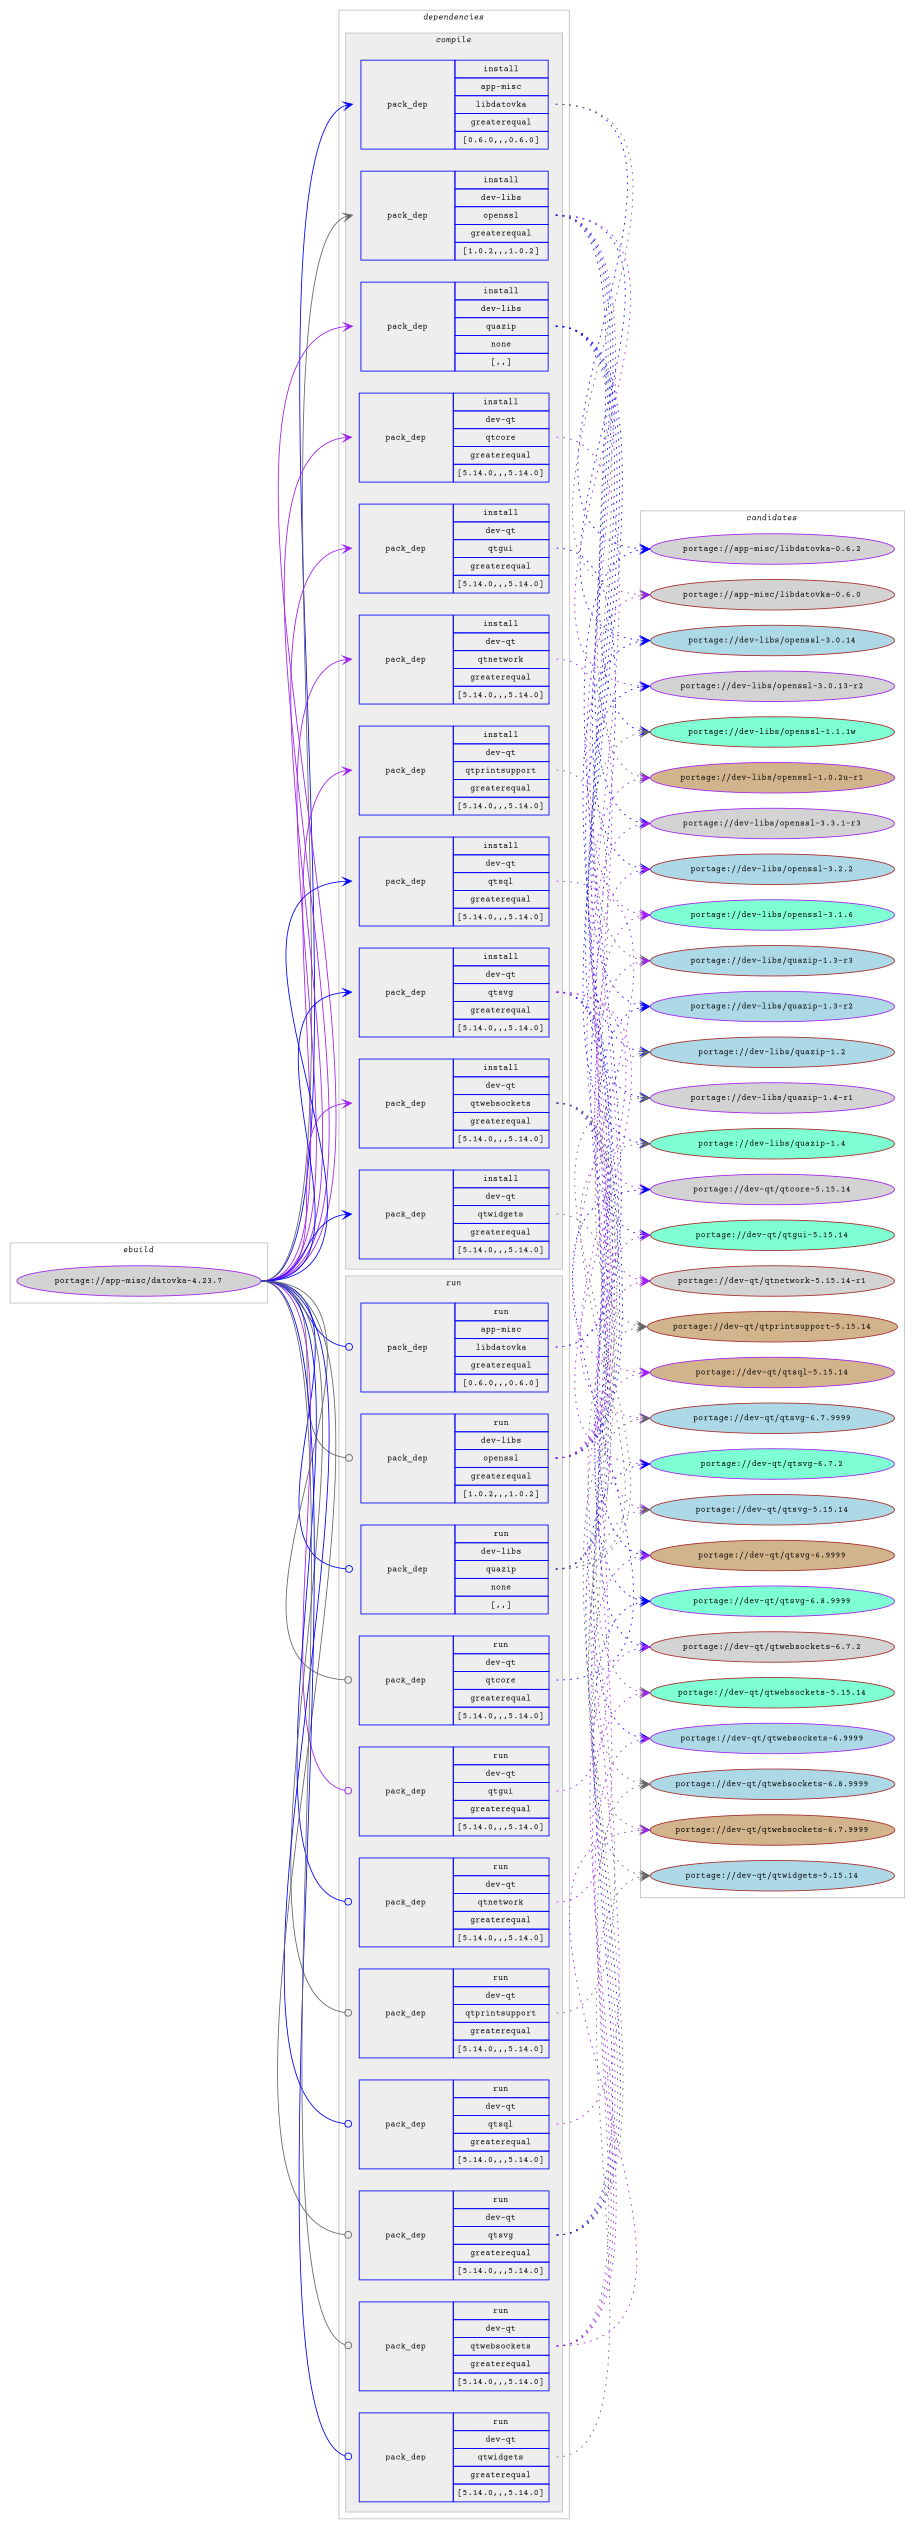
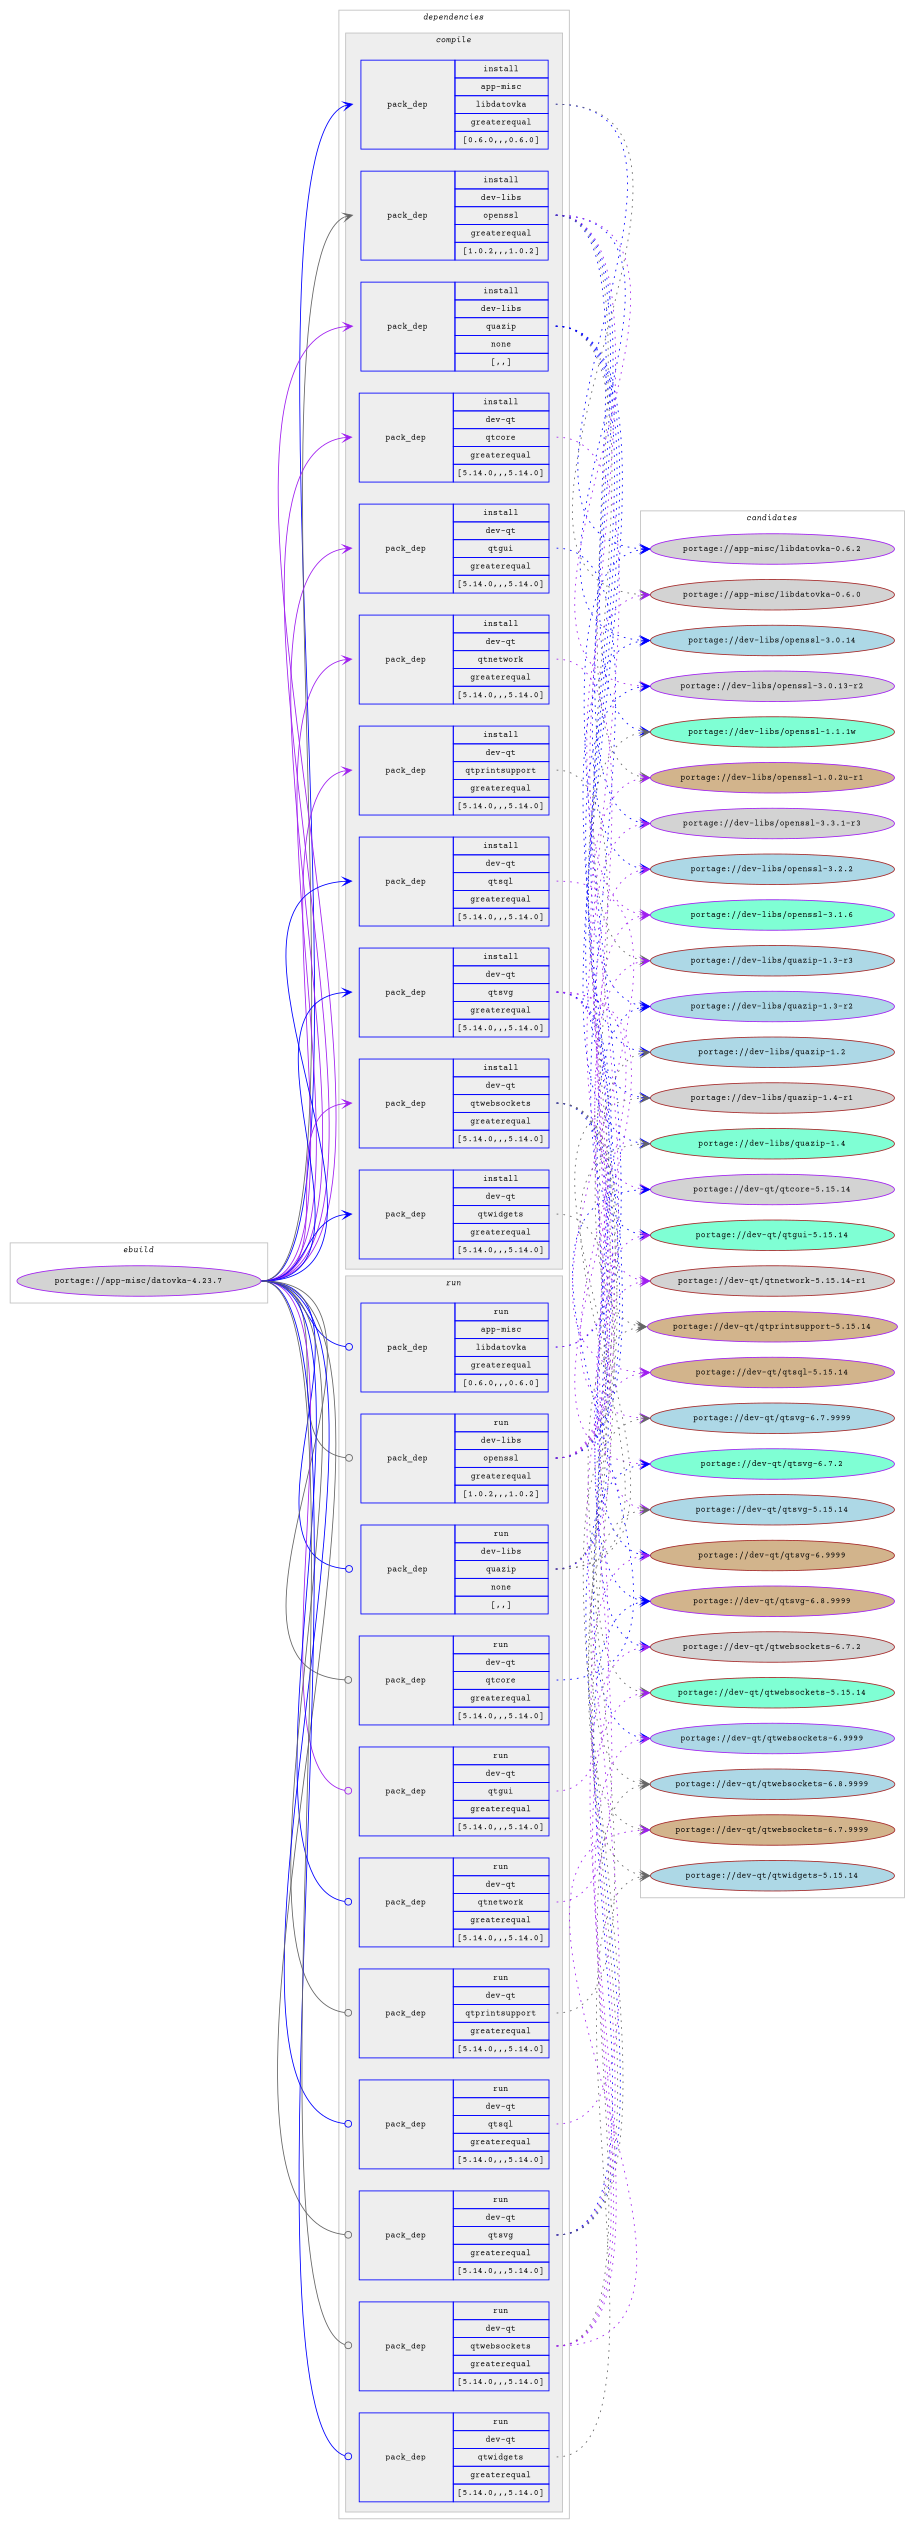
node "portage://dev-libs/quazip-1.4-r1": color purple -> brown
node "portage://dev-qt/qtprintsupport-5.15.14": color brown -> purple
node "portage://dev-qt/qtsvg-6.8.9999": fillcolor aquamarine -> tan
